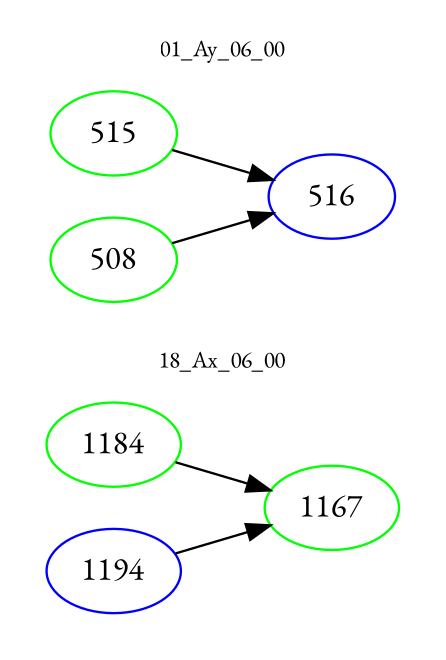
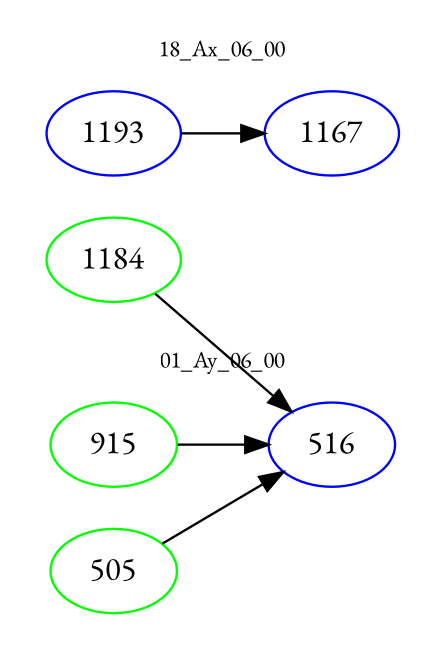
node "515": label "515" -> "915"
node "508": label "508" -> "505"
edge "1184" -> "1167": now "1184" -> "516"
node "1167": color green -> blue
node "1194": label "1194" -> "1193"
